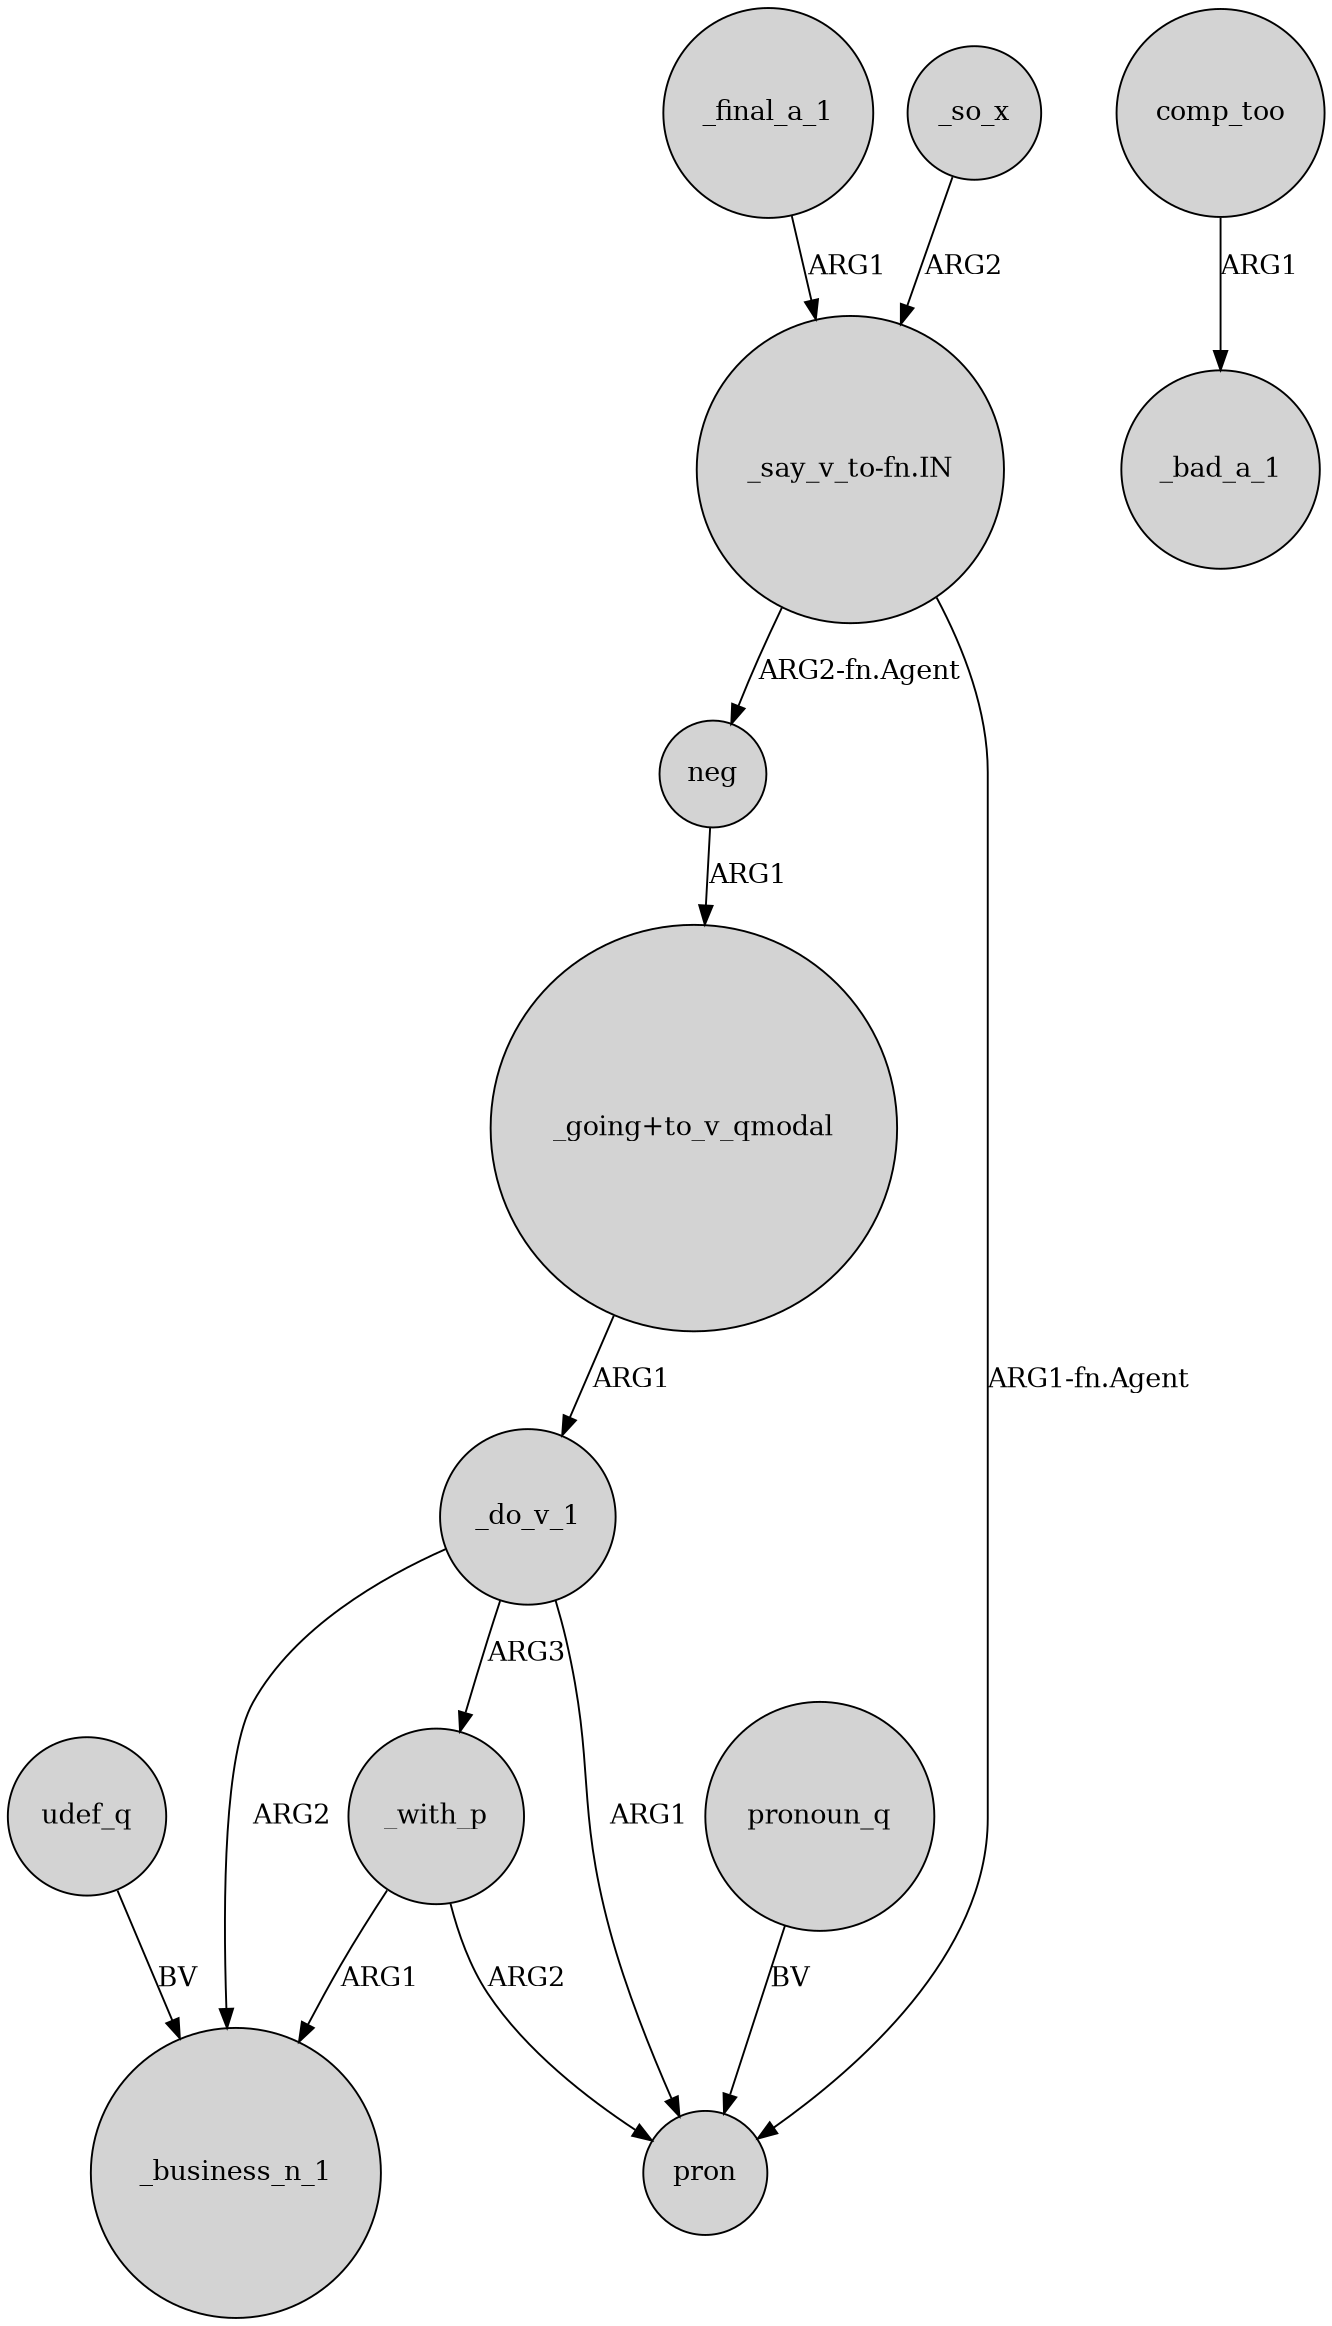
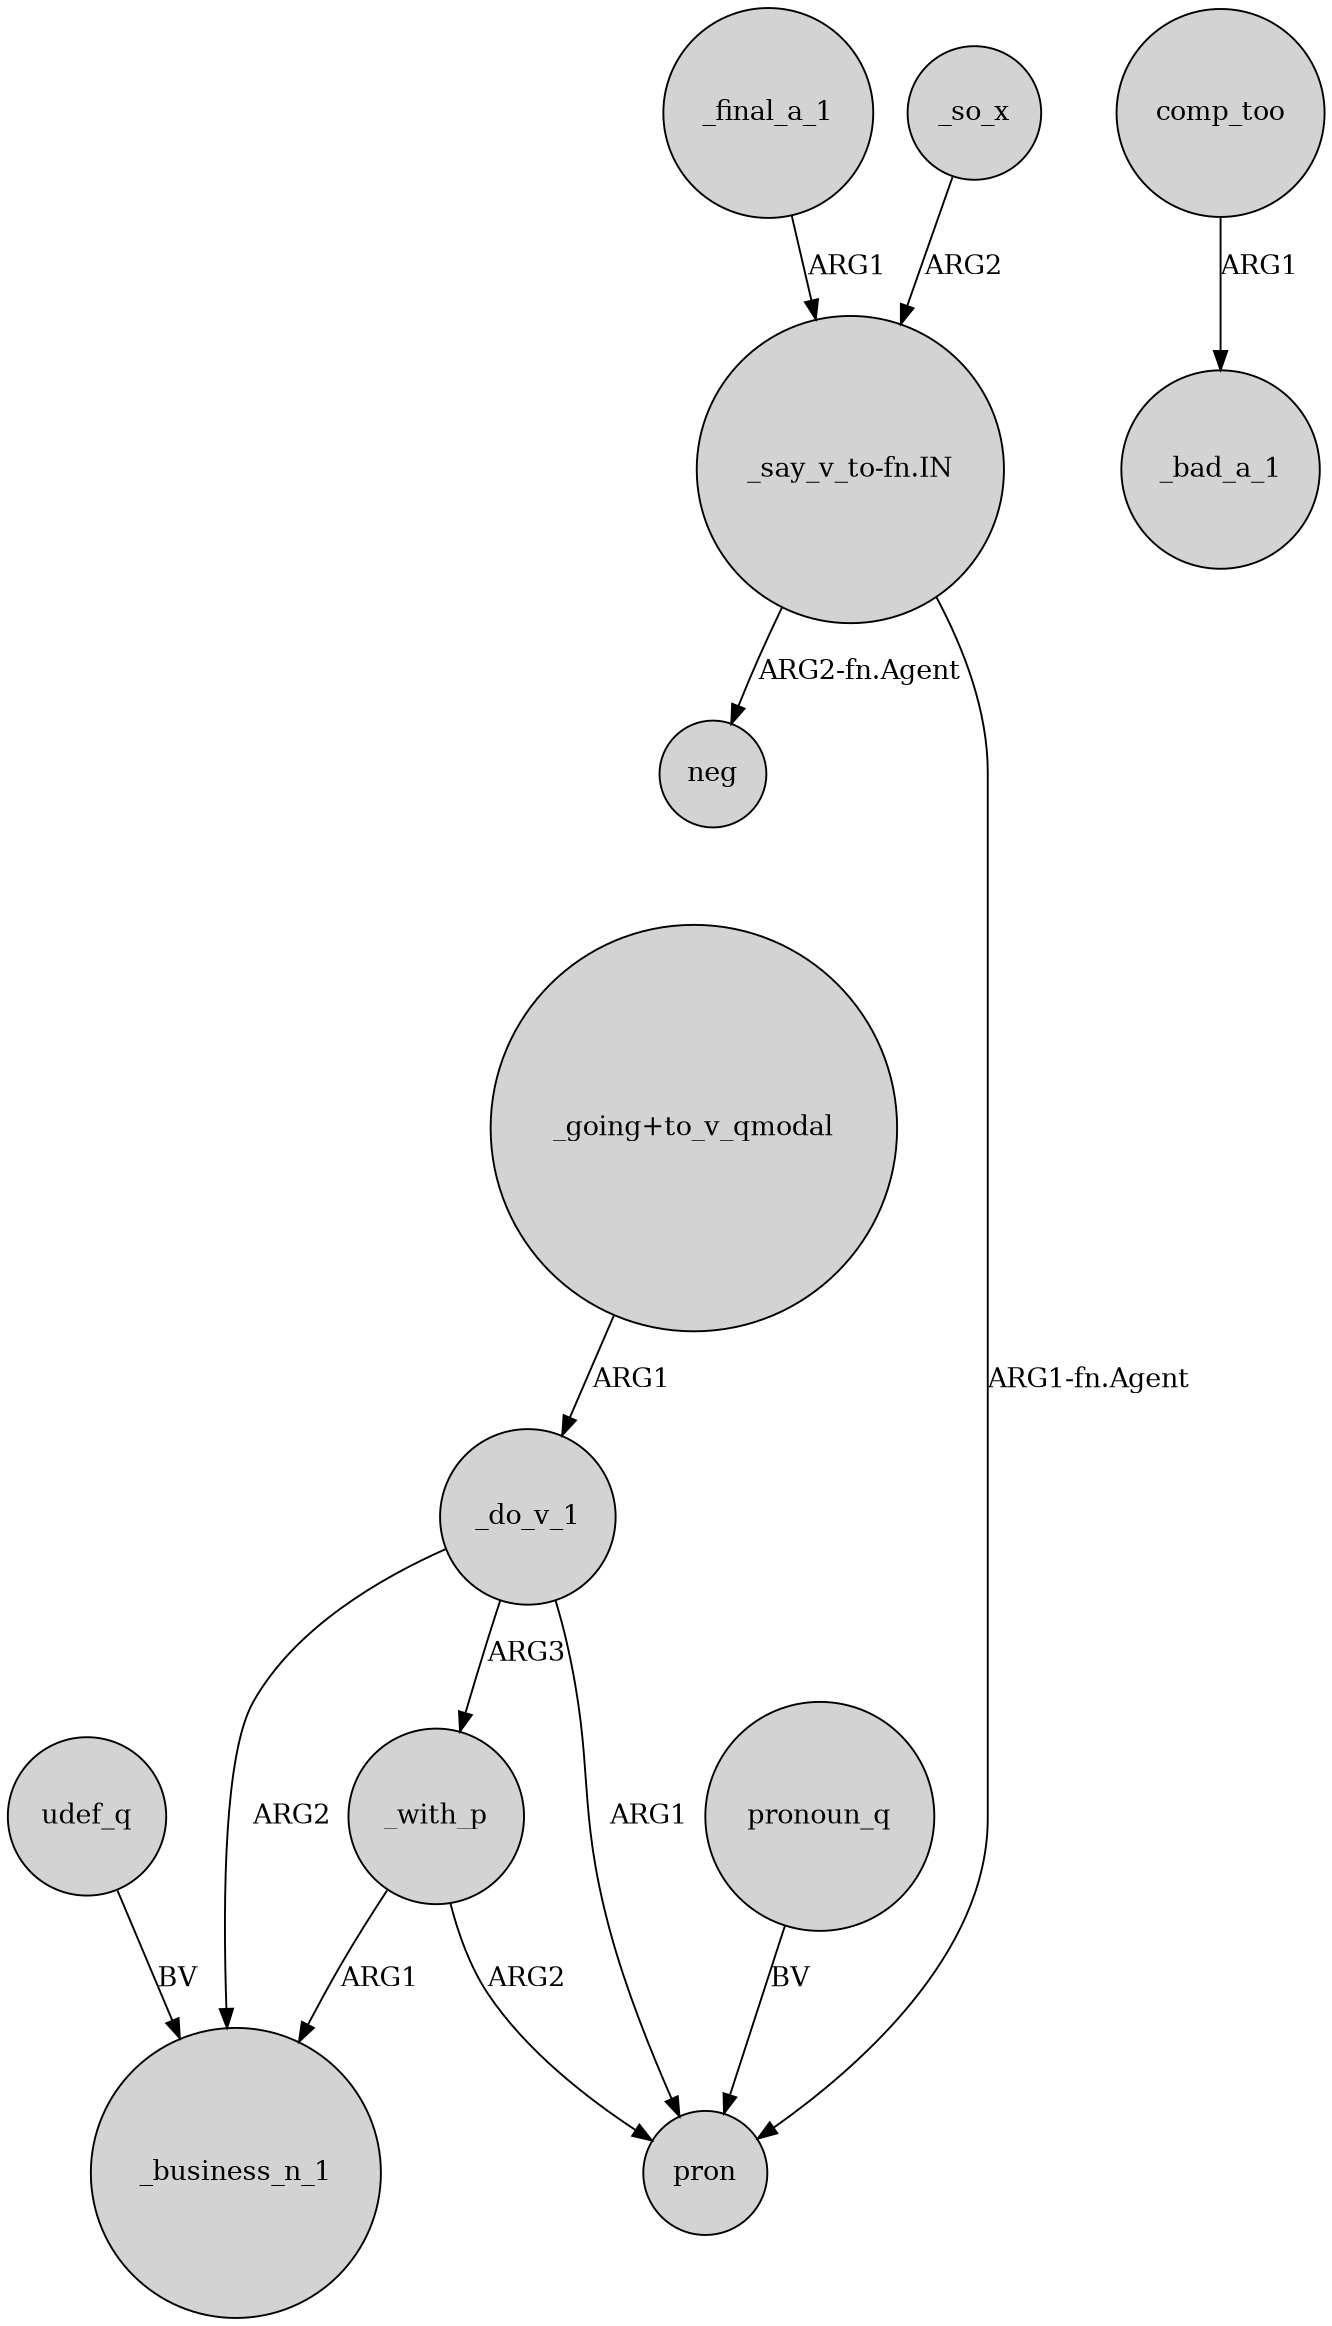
edge "neg" -> "_going+to_v_qmodal": removed, label "ARG1"
